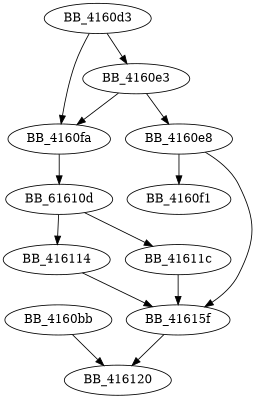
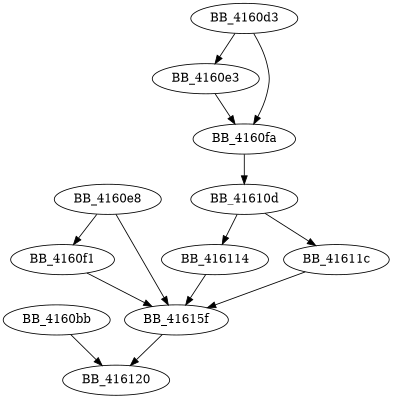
edge "BB_4160e3" -> "BB_4160e8": removed
node "BB_61610d": label "BB_61610d" -> "BB_41610d"
edge "BB_4160f1" -> "BB_41615f": added
